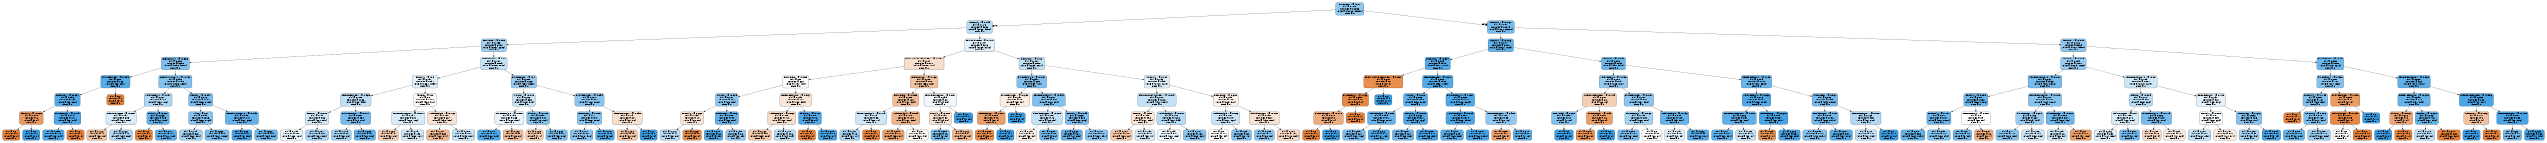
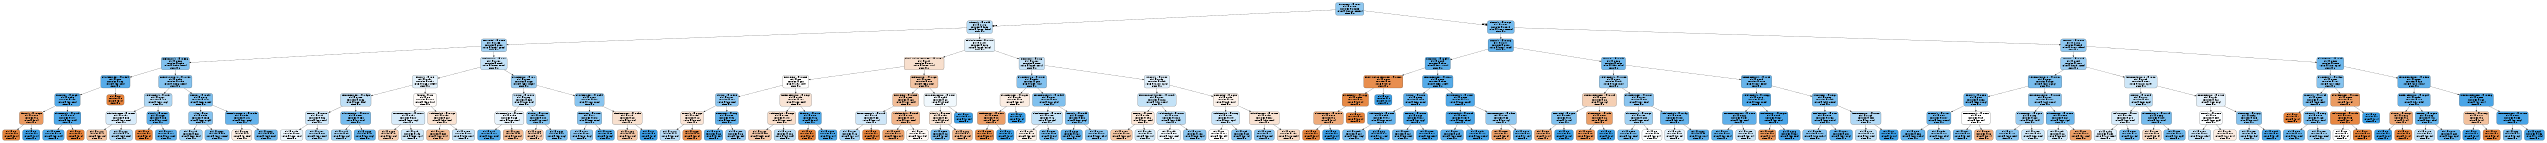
node "gini = 0.106 samples = 87 value = [8, 135] class = 1": fillcolor #45a3e7 -> #fbece1
node "gini = 0.431 samples = 26 value = [16, 35] bun = 1": label "gini = 0.431 samples = 26 value = [16, 35] bun = 1" -> "gini = 0.431 samples = 26 value = [16, 35] class = 1"
node "gini = 0.32 samples = 5 value = [4, 1] class = 0": added
node "gini = 0.33 samples = 204 value = [71, 269] class = 1": fillcolor #fbece1 -> #6db7ec
node "gini = 0.271 samples = 665 value = [166, 861] class = 1": fillcolor #e58139 -> #5fb0ea
